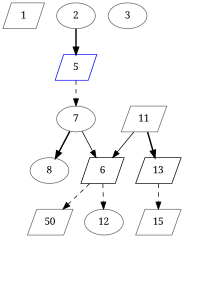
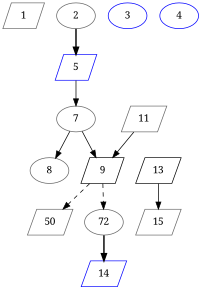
node "3": color gray40 -> blue
node "4": added
edge "5" -> "7": style dashed -> solid
edge "11" -> "13": removed
edge "7" -> "8": style bold -> solid
node "6": label "6" -> "9"
edge "13" -> "15": style dashed -> solid
node "12": label "12" -> "72"
node "14": added
